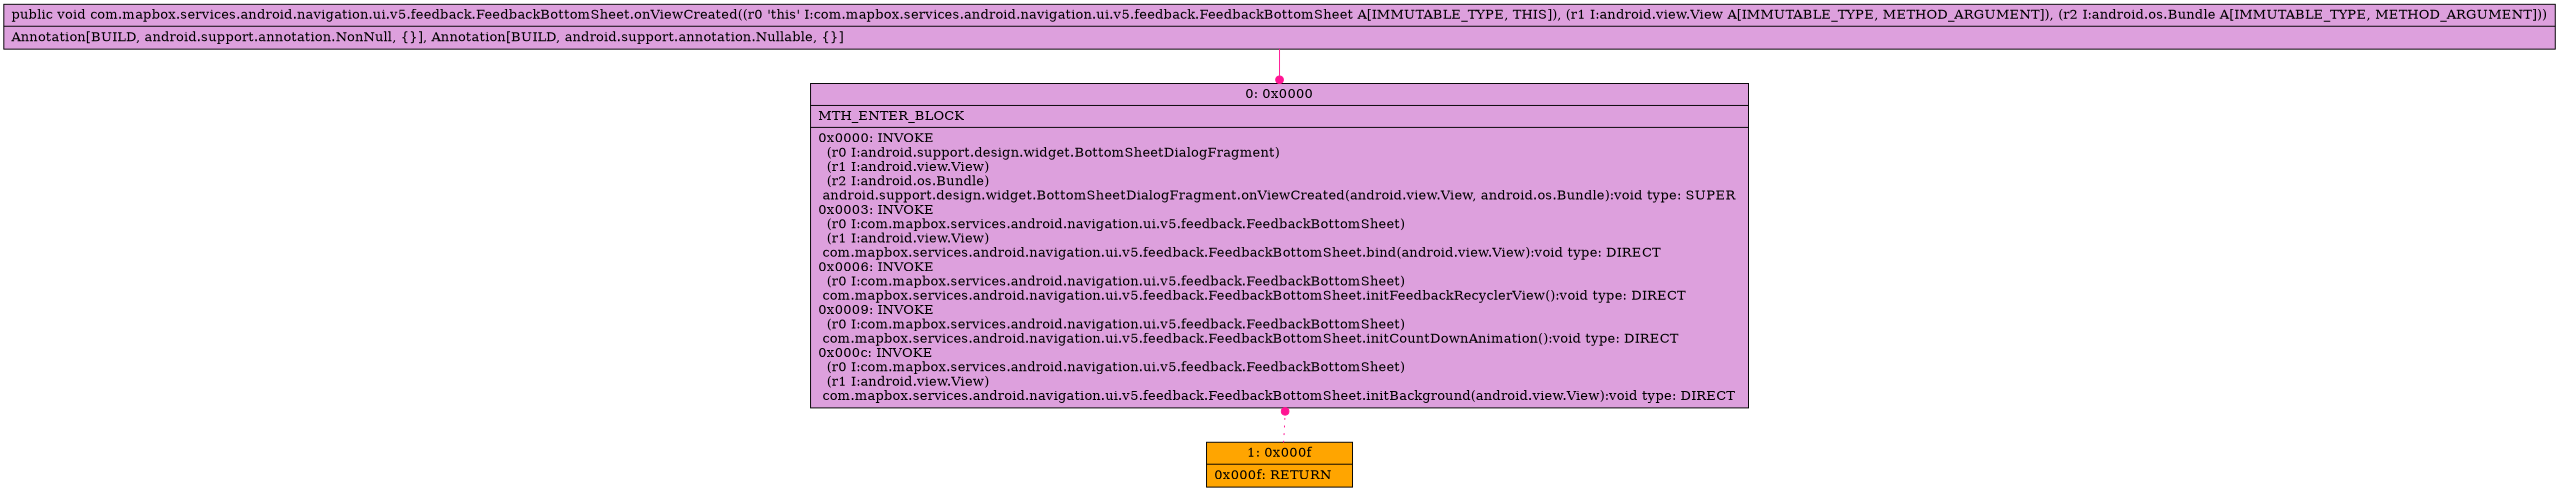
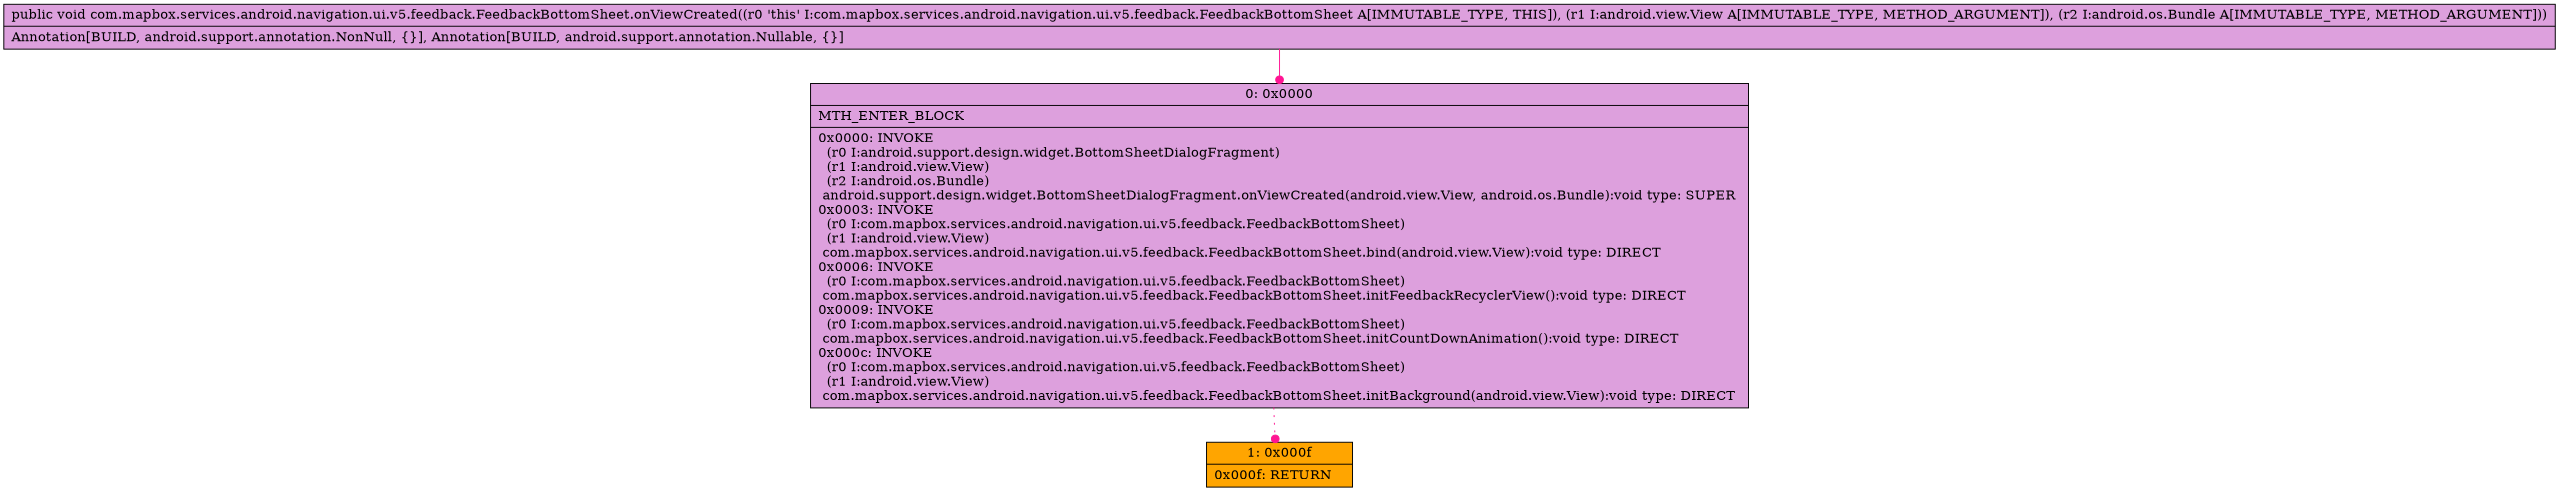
edge "1: 0x000f" -> "0: 0x0000": reversed
